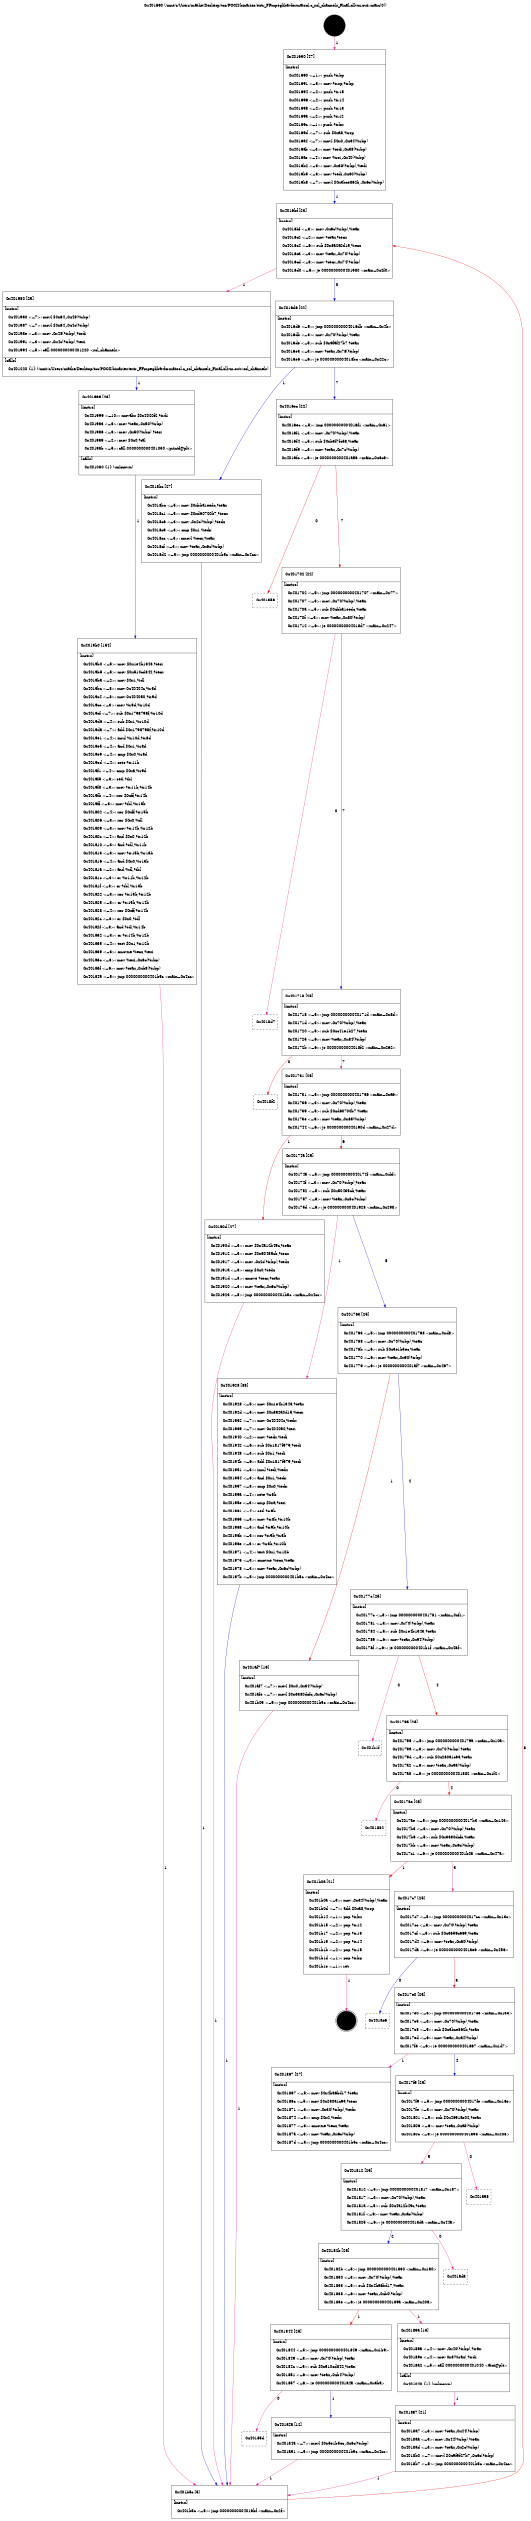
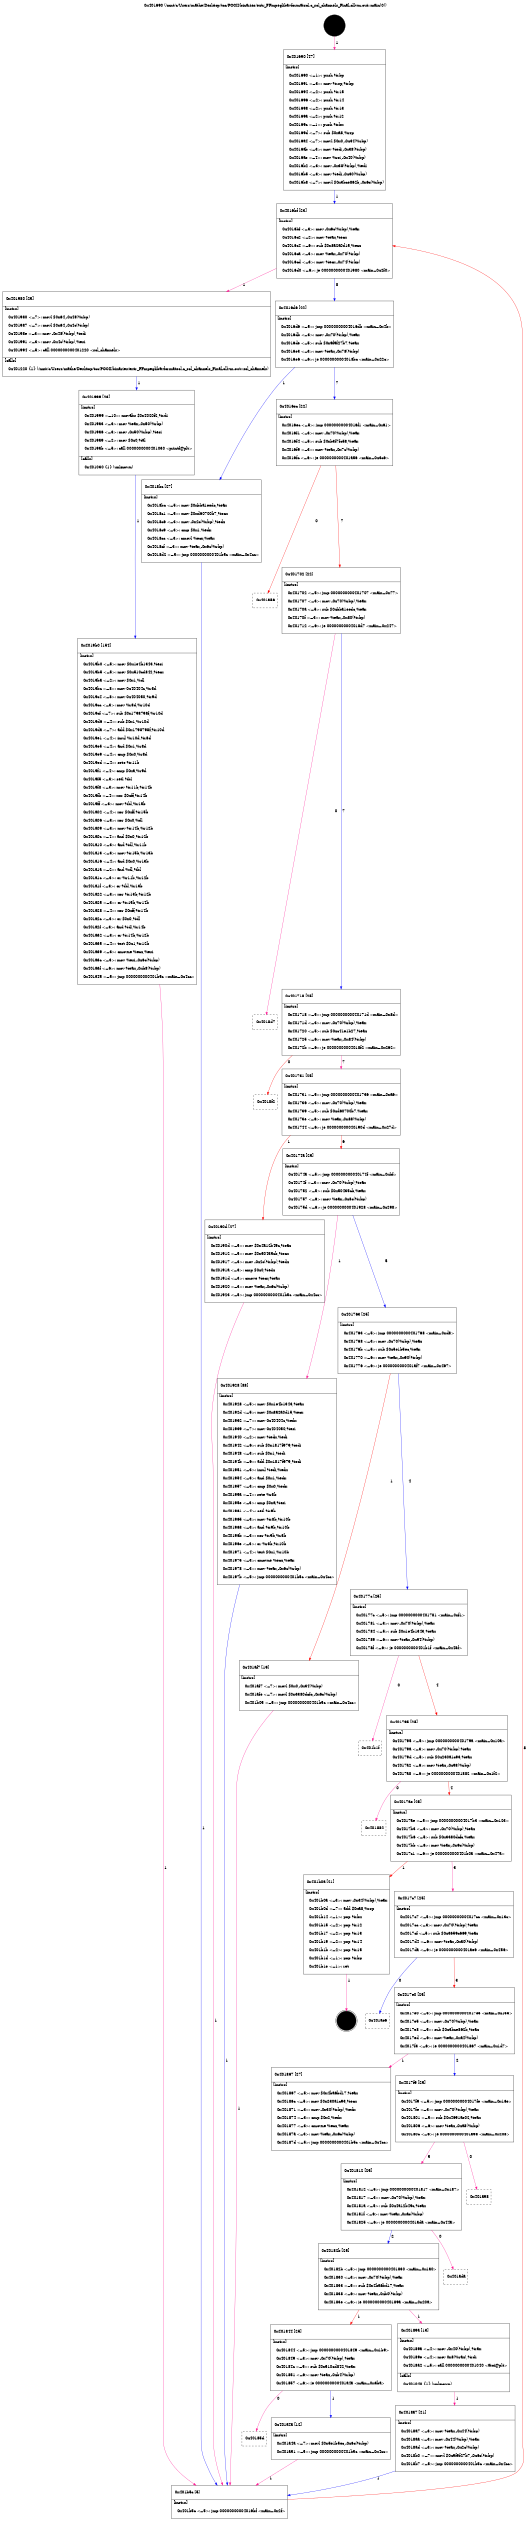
edge "0x4018a7 [21]" -> "0x401b5c [5]": color deeppink -> blue
